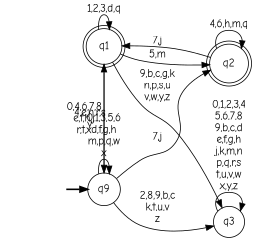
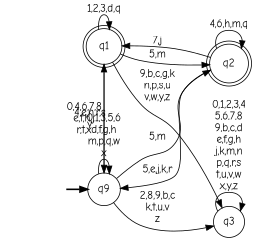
edge "q9" -> "q2": label "7,j" -> "5,m"
edge "q2" -> "q9": added, label "5,e,j,k,r"
